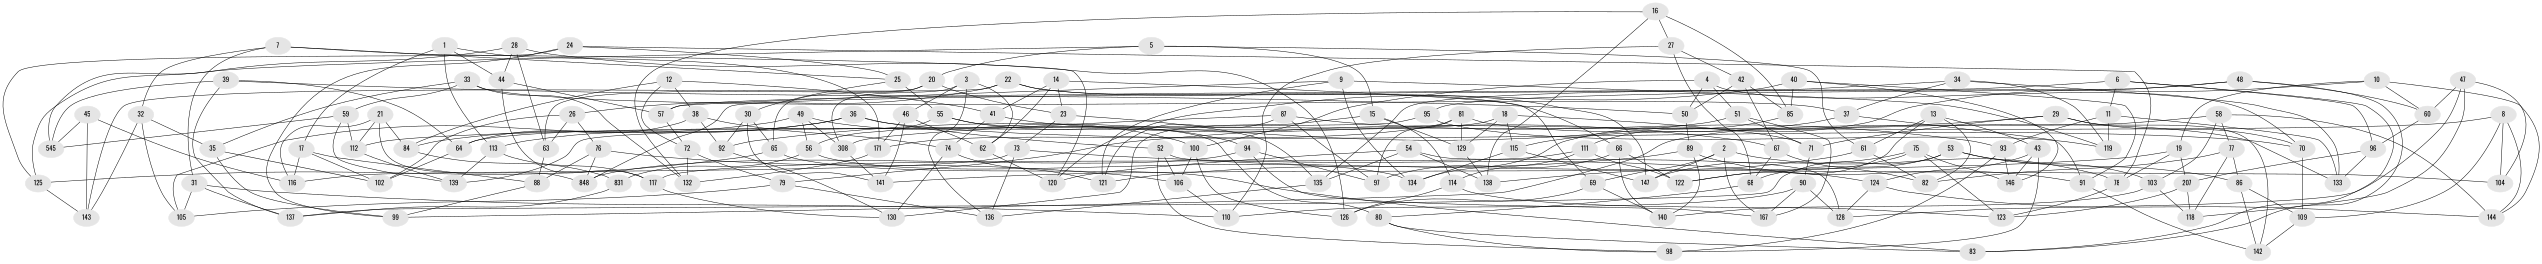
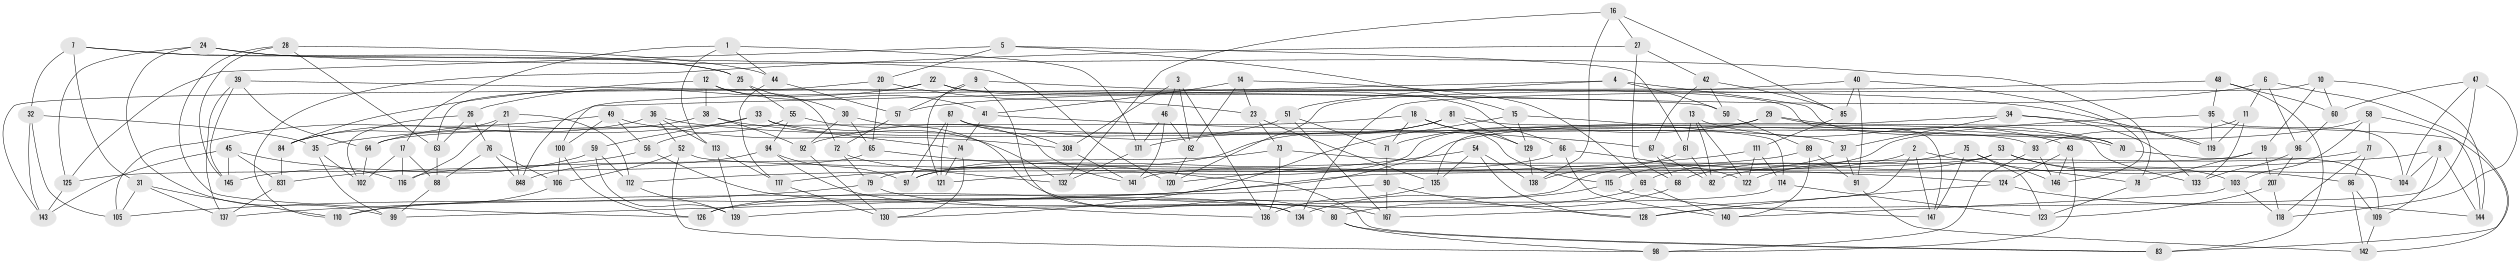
edge "95" -- "104": added
node "545": label "545" -> "145"
edge "45" -- "831": added
